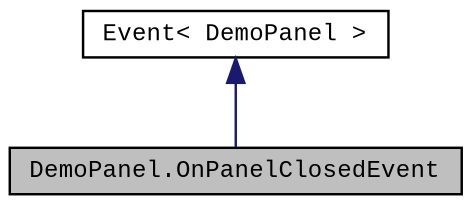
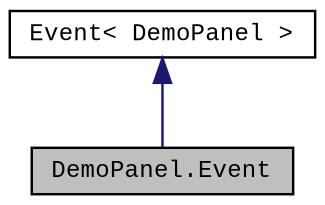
node "DemoPanel.OnPanelClosedEvent": label "DemoPanel.OnPanelClosedEvent" -> "DemoPanel.Event"
